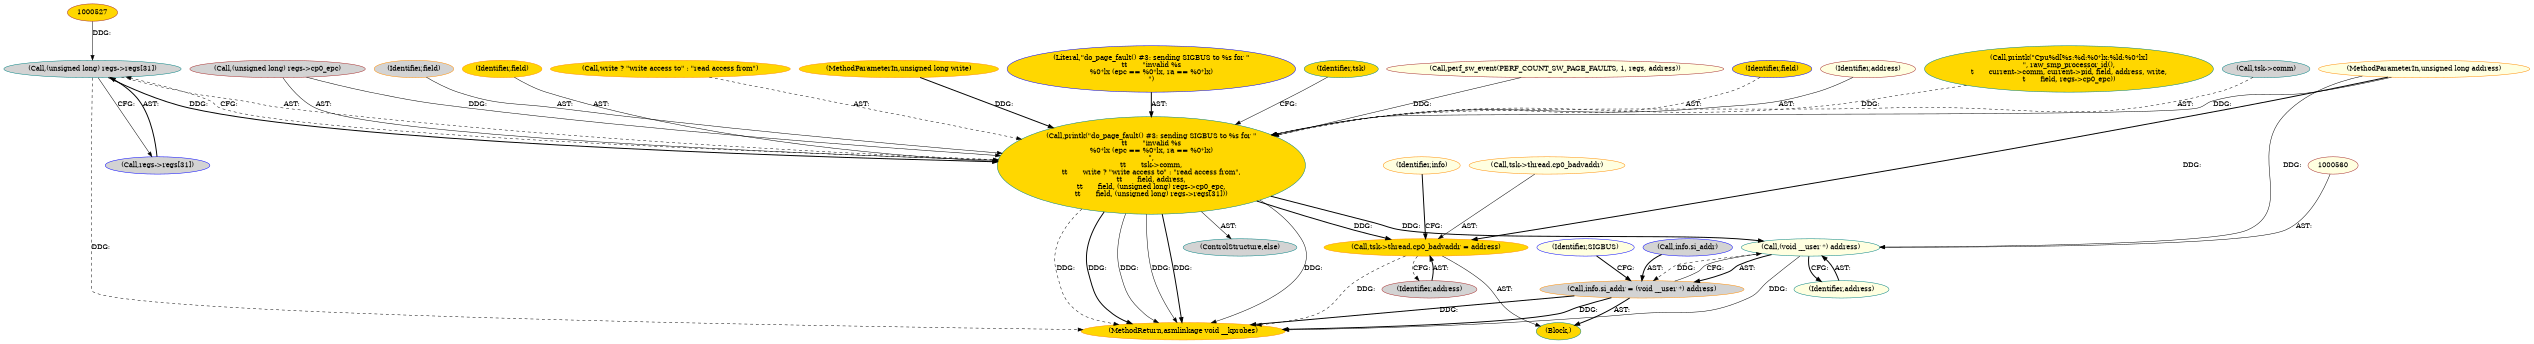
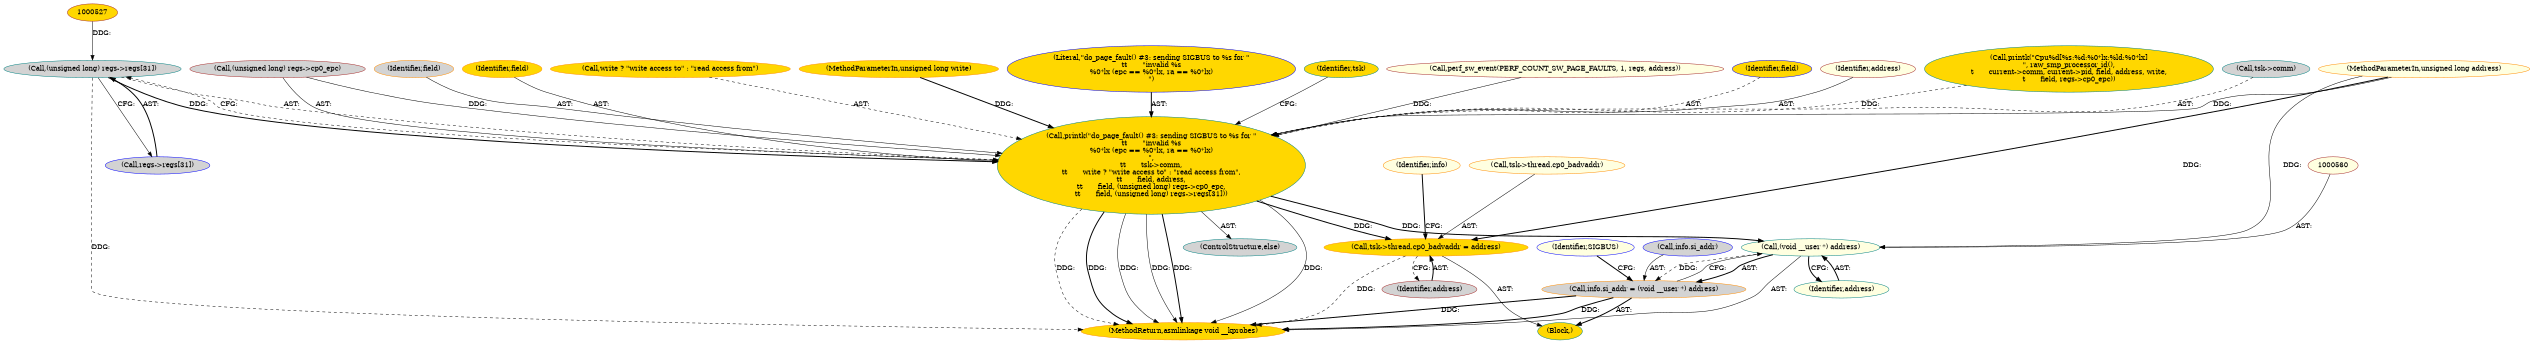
edge "(Call,info.si_addr)" -> "(Call,info.si_addr = (void __user *) address)": style bold -> solid
edge "(Call,(void __user *) address)" -> "(MethodReturn,asmlinkage void __kprobes)": label "DDG: " -> "AST: "
